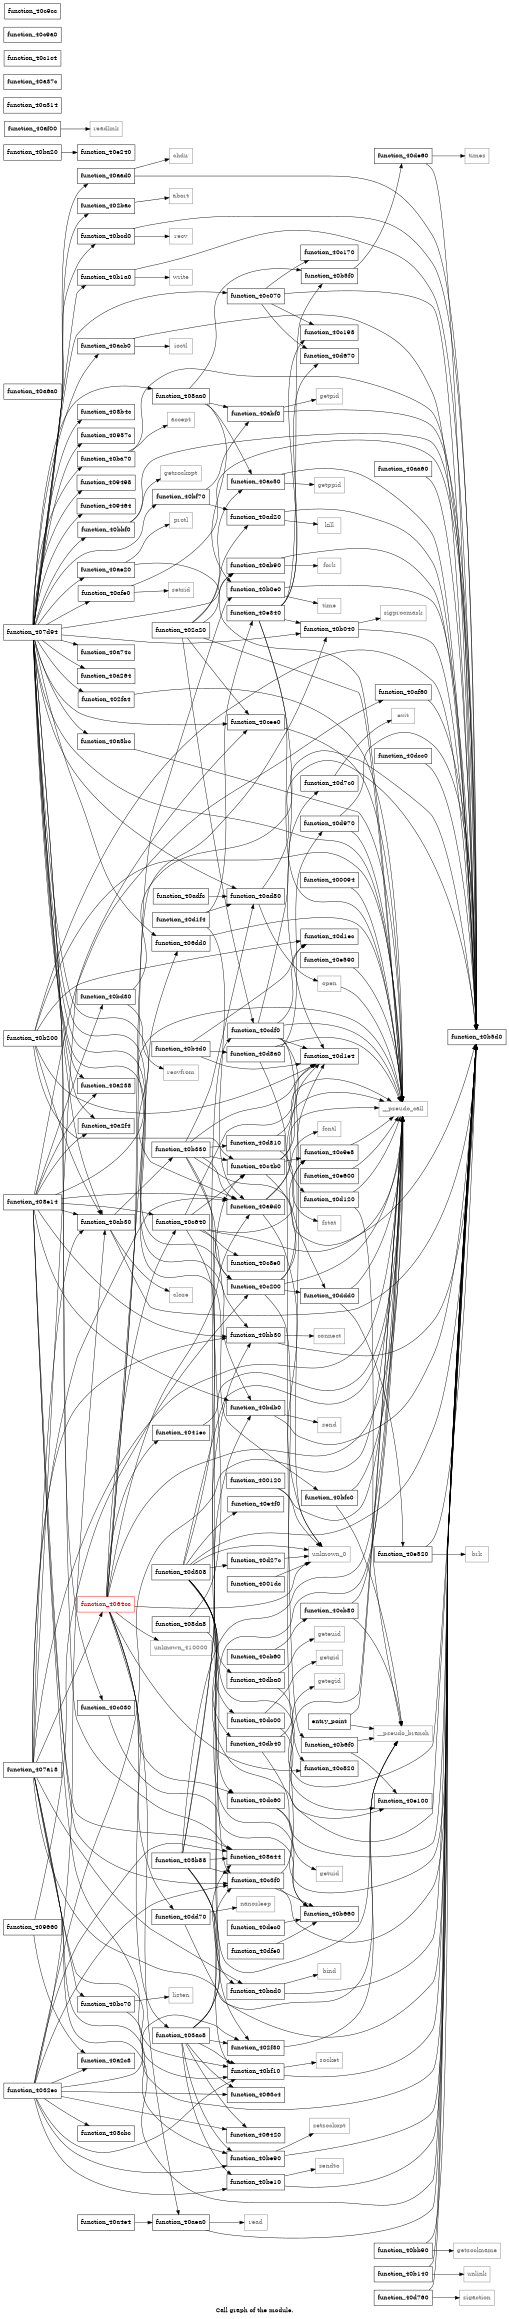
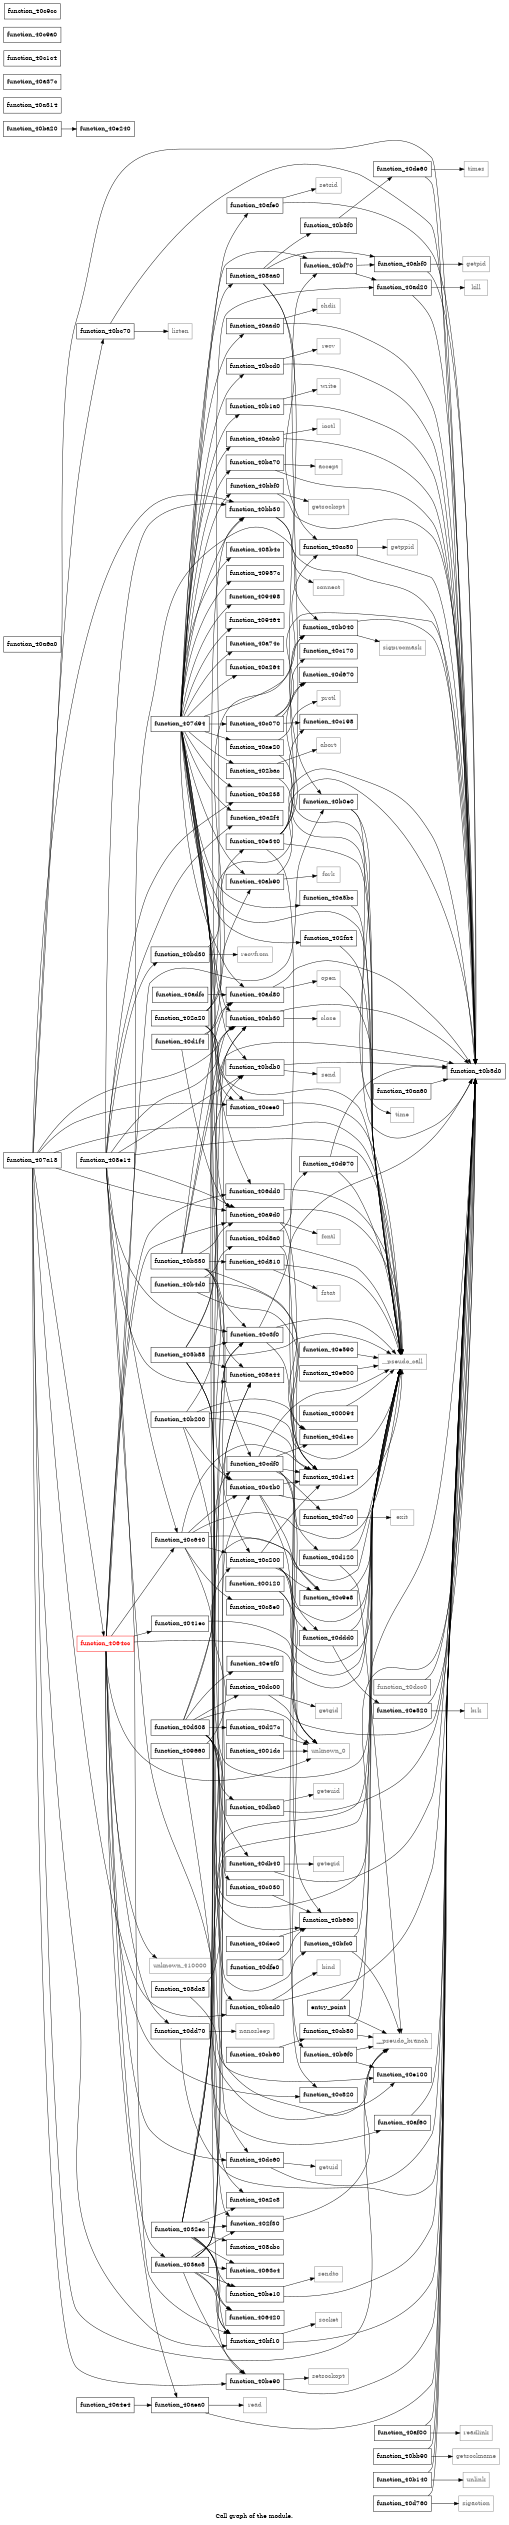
edge "function_40e340" -> "function_40b5f0": now "function_40e340" -> "function_40bf70"
node "function_40dcc0": fontcolor black -> gray50
edge "function_402bac" -> "__pseudo_call": added
edge "function_40ab30" -> "function_40b330": reversed
edge "function_40af00" -> "function_40b5d0": added
